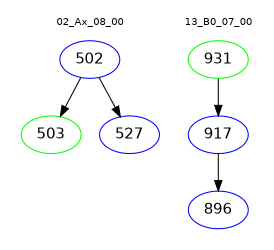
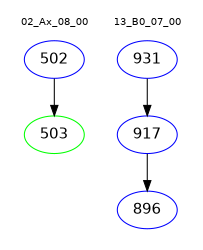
node "931": color green -> blue
node "527": removed
